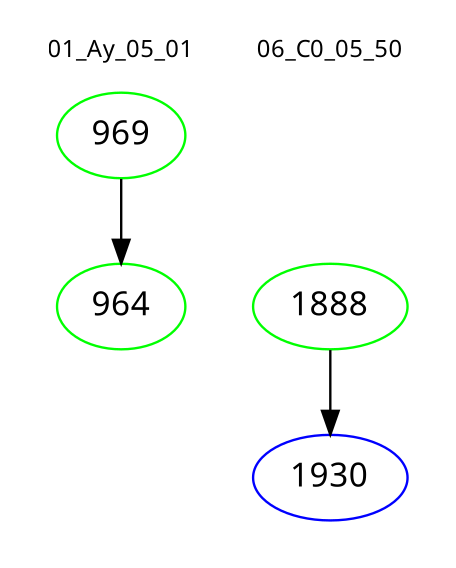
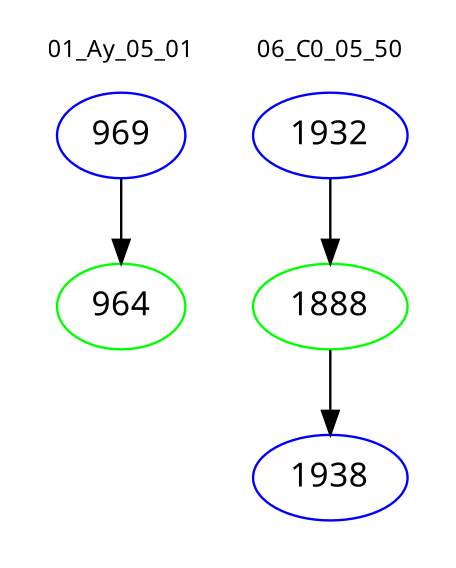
node "969": color green -> blue
node "1932": added
node "1930": label "1930" -> "1938"
